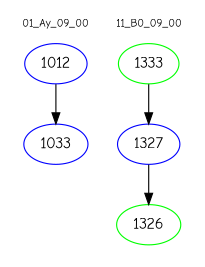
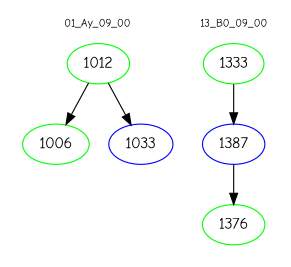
cluster "11_B0_09_00": label "11_B0_09_00" -> "13_B0_09_00"
node "1012": color blue -> green
node "1006": added
node "1327": label "1327" -> "1387"
node "1326": label "1326" -> "1376"
